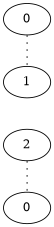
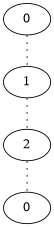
edge "1" -- "2": added
